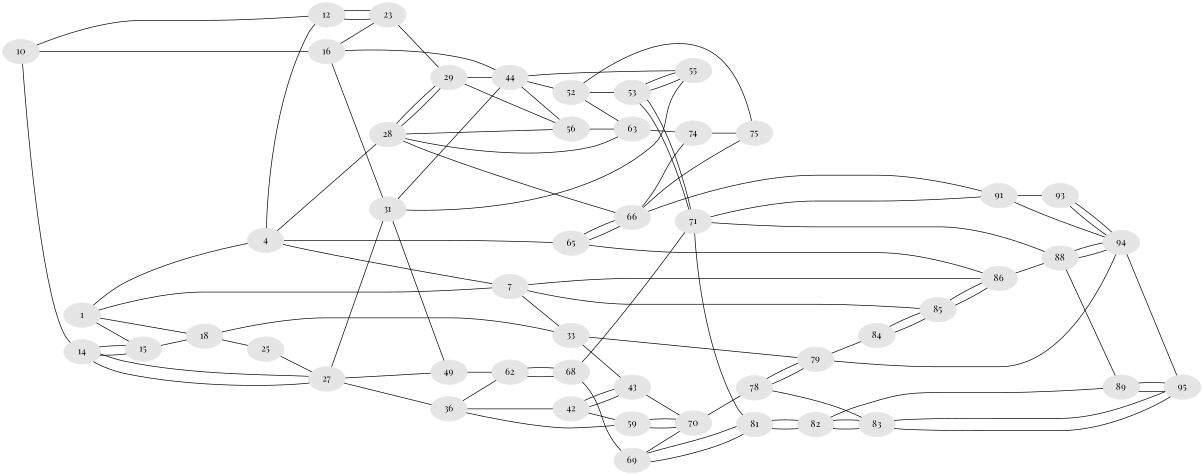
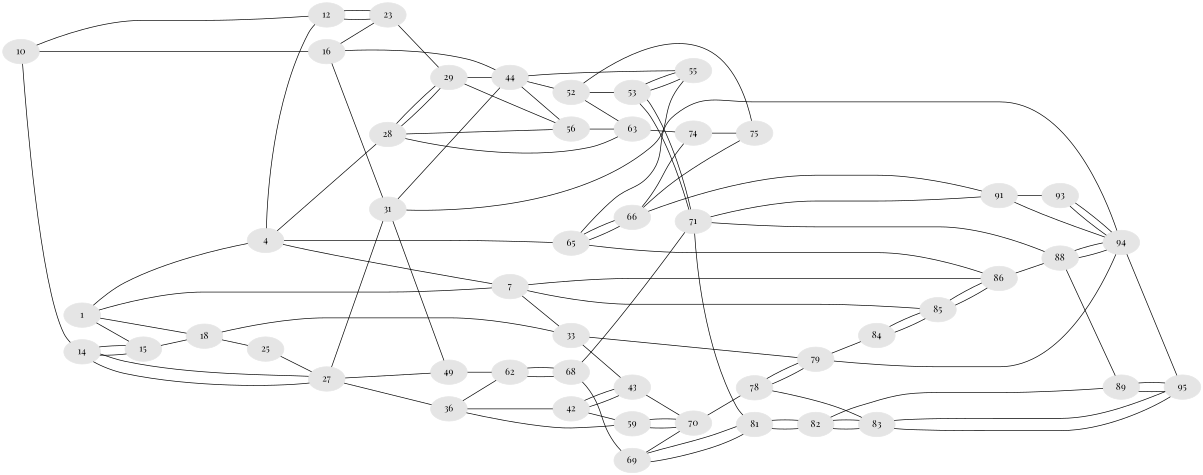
edge "94" -- "65": added
edge "28" -- "66": removed
